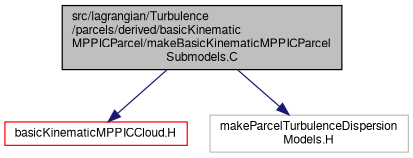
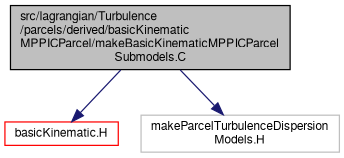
node "basicKinematicMPPICCloud.H": label "basicKinematicMPPICCloud.H" -> "basicKinematic.H"
